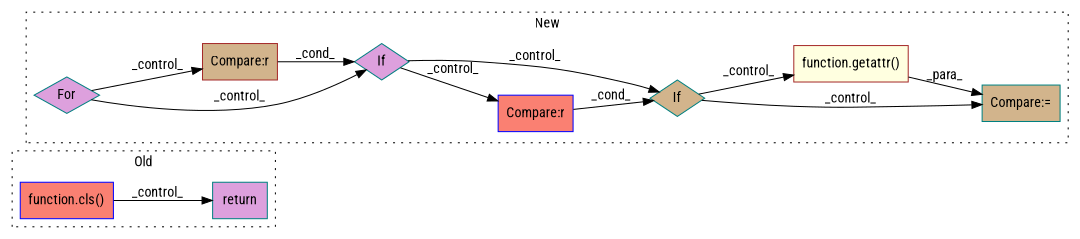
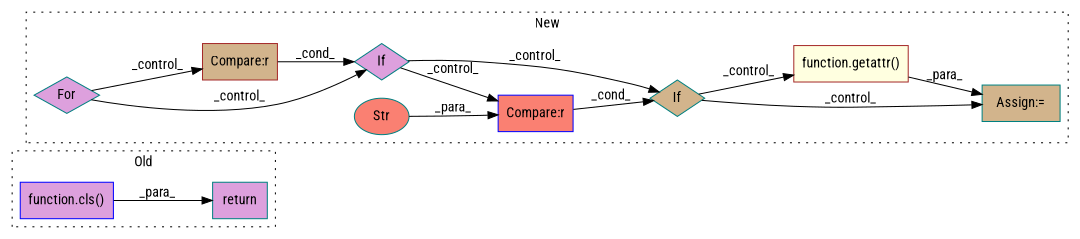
node "Compare:=": label "Compare:=" -> "Assign:="
node "Str": added
edge "function.cls()" -> "return": label "_control_" -> "_para_"
node "function.cls()": fillcolor salmon -> plum
